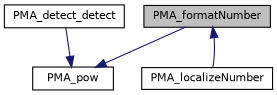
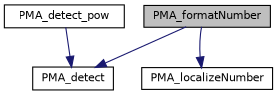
node "PMA_detect_detect": label "PMA_detect_detect" -> "PMA_detect_pow"
edge "PMA_localizeNumber" -> "PMA_formatNumber": reversed
node "PMA_pow": label "PMA_pow" -> "PMA_detect"
